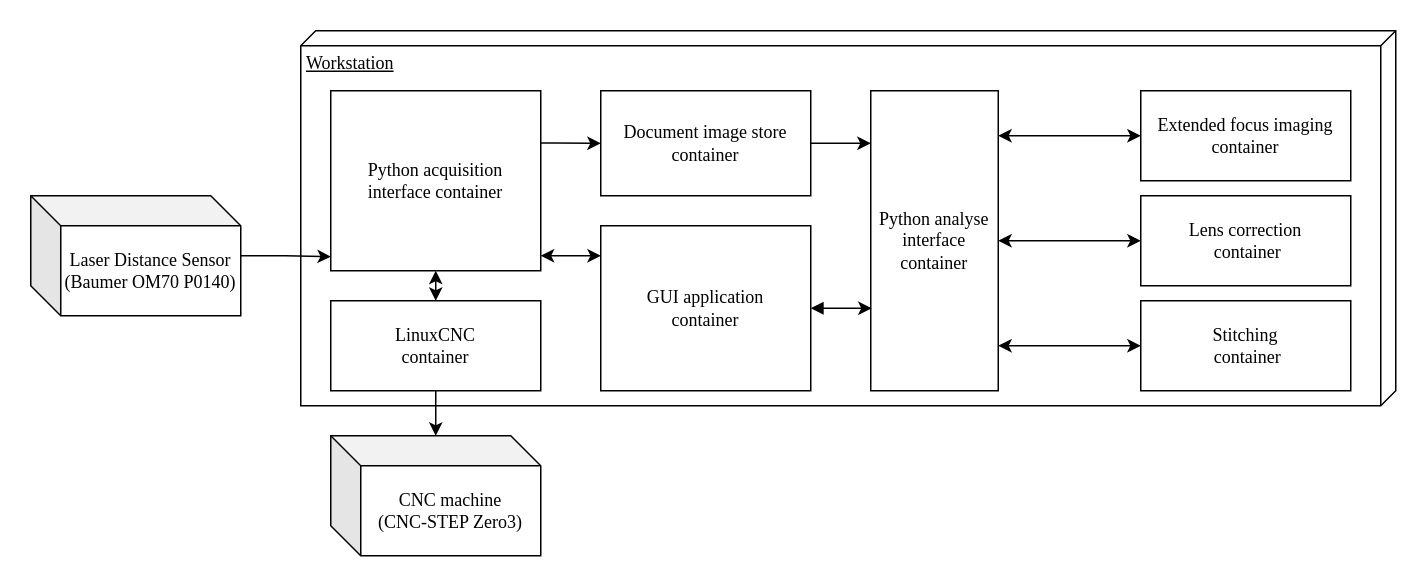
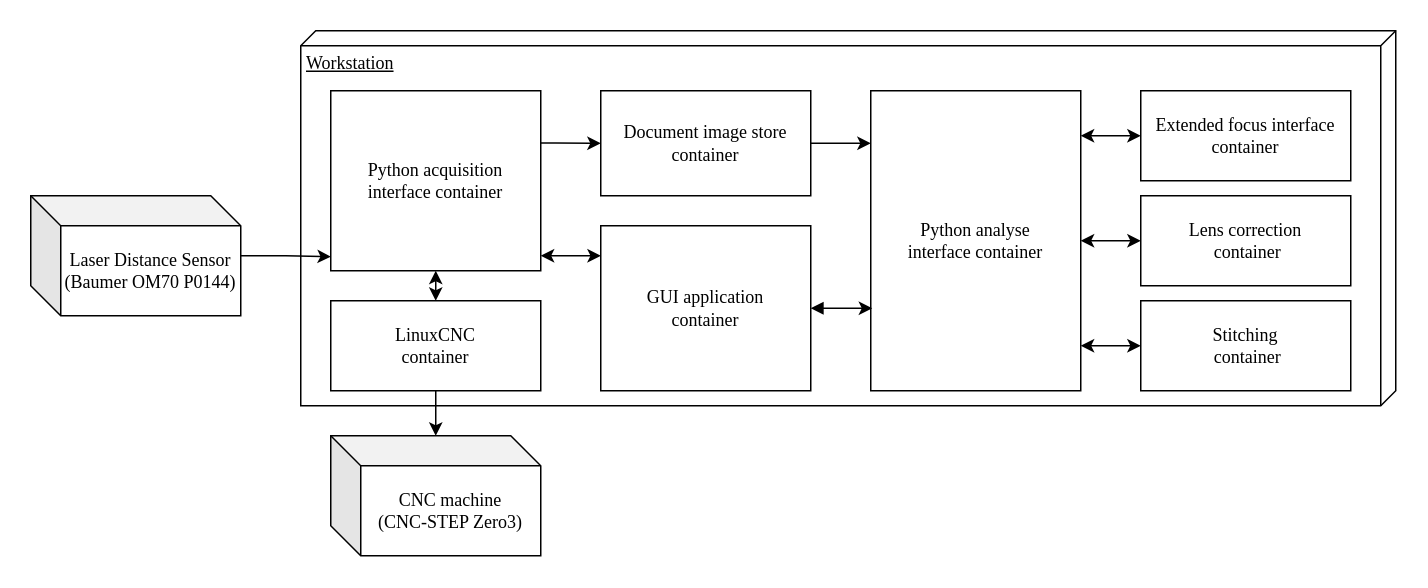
node "Extended focus imaging container": label "Extended focus imaging container" -> "Extended focus interface container"
node "Python analyse interface container": size 128x300 -> 210x300
node "Laser Distance Sensor (Baumer OM70 P0140)": label "Laser Distance Sensor (Baumer OM70 P0140)" -> "Laser Distance Sensor (Baumer OM70 P0144)"
